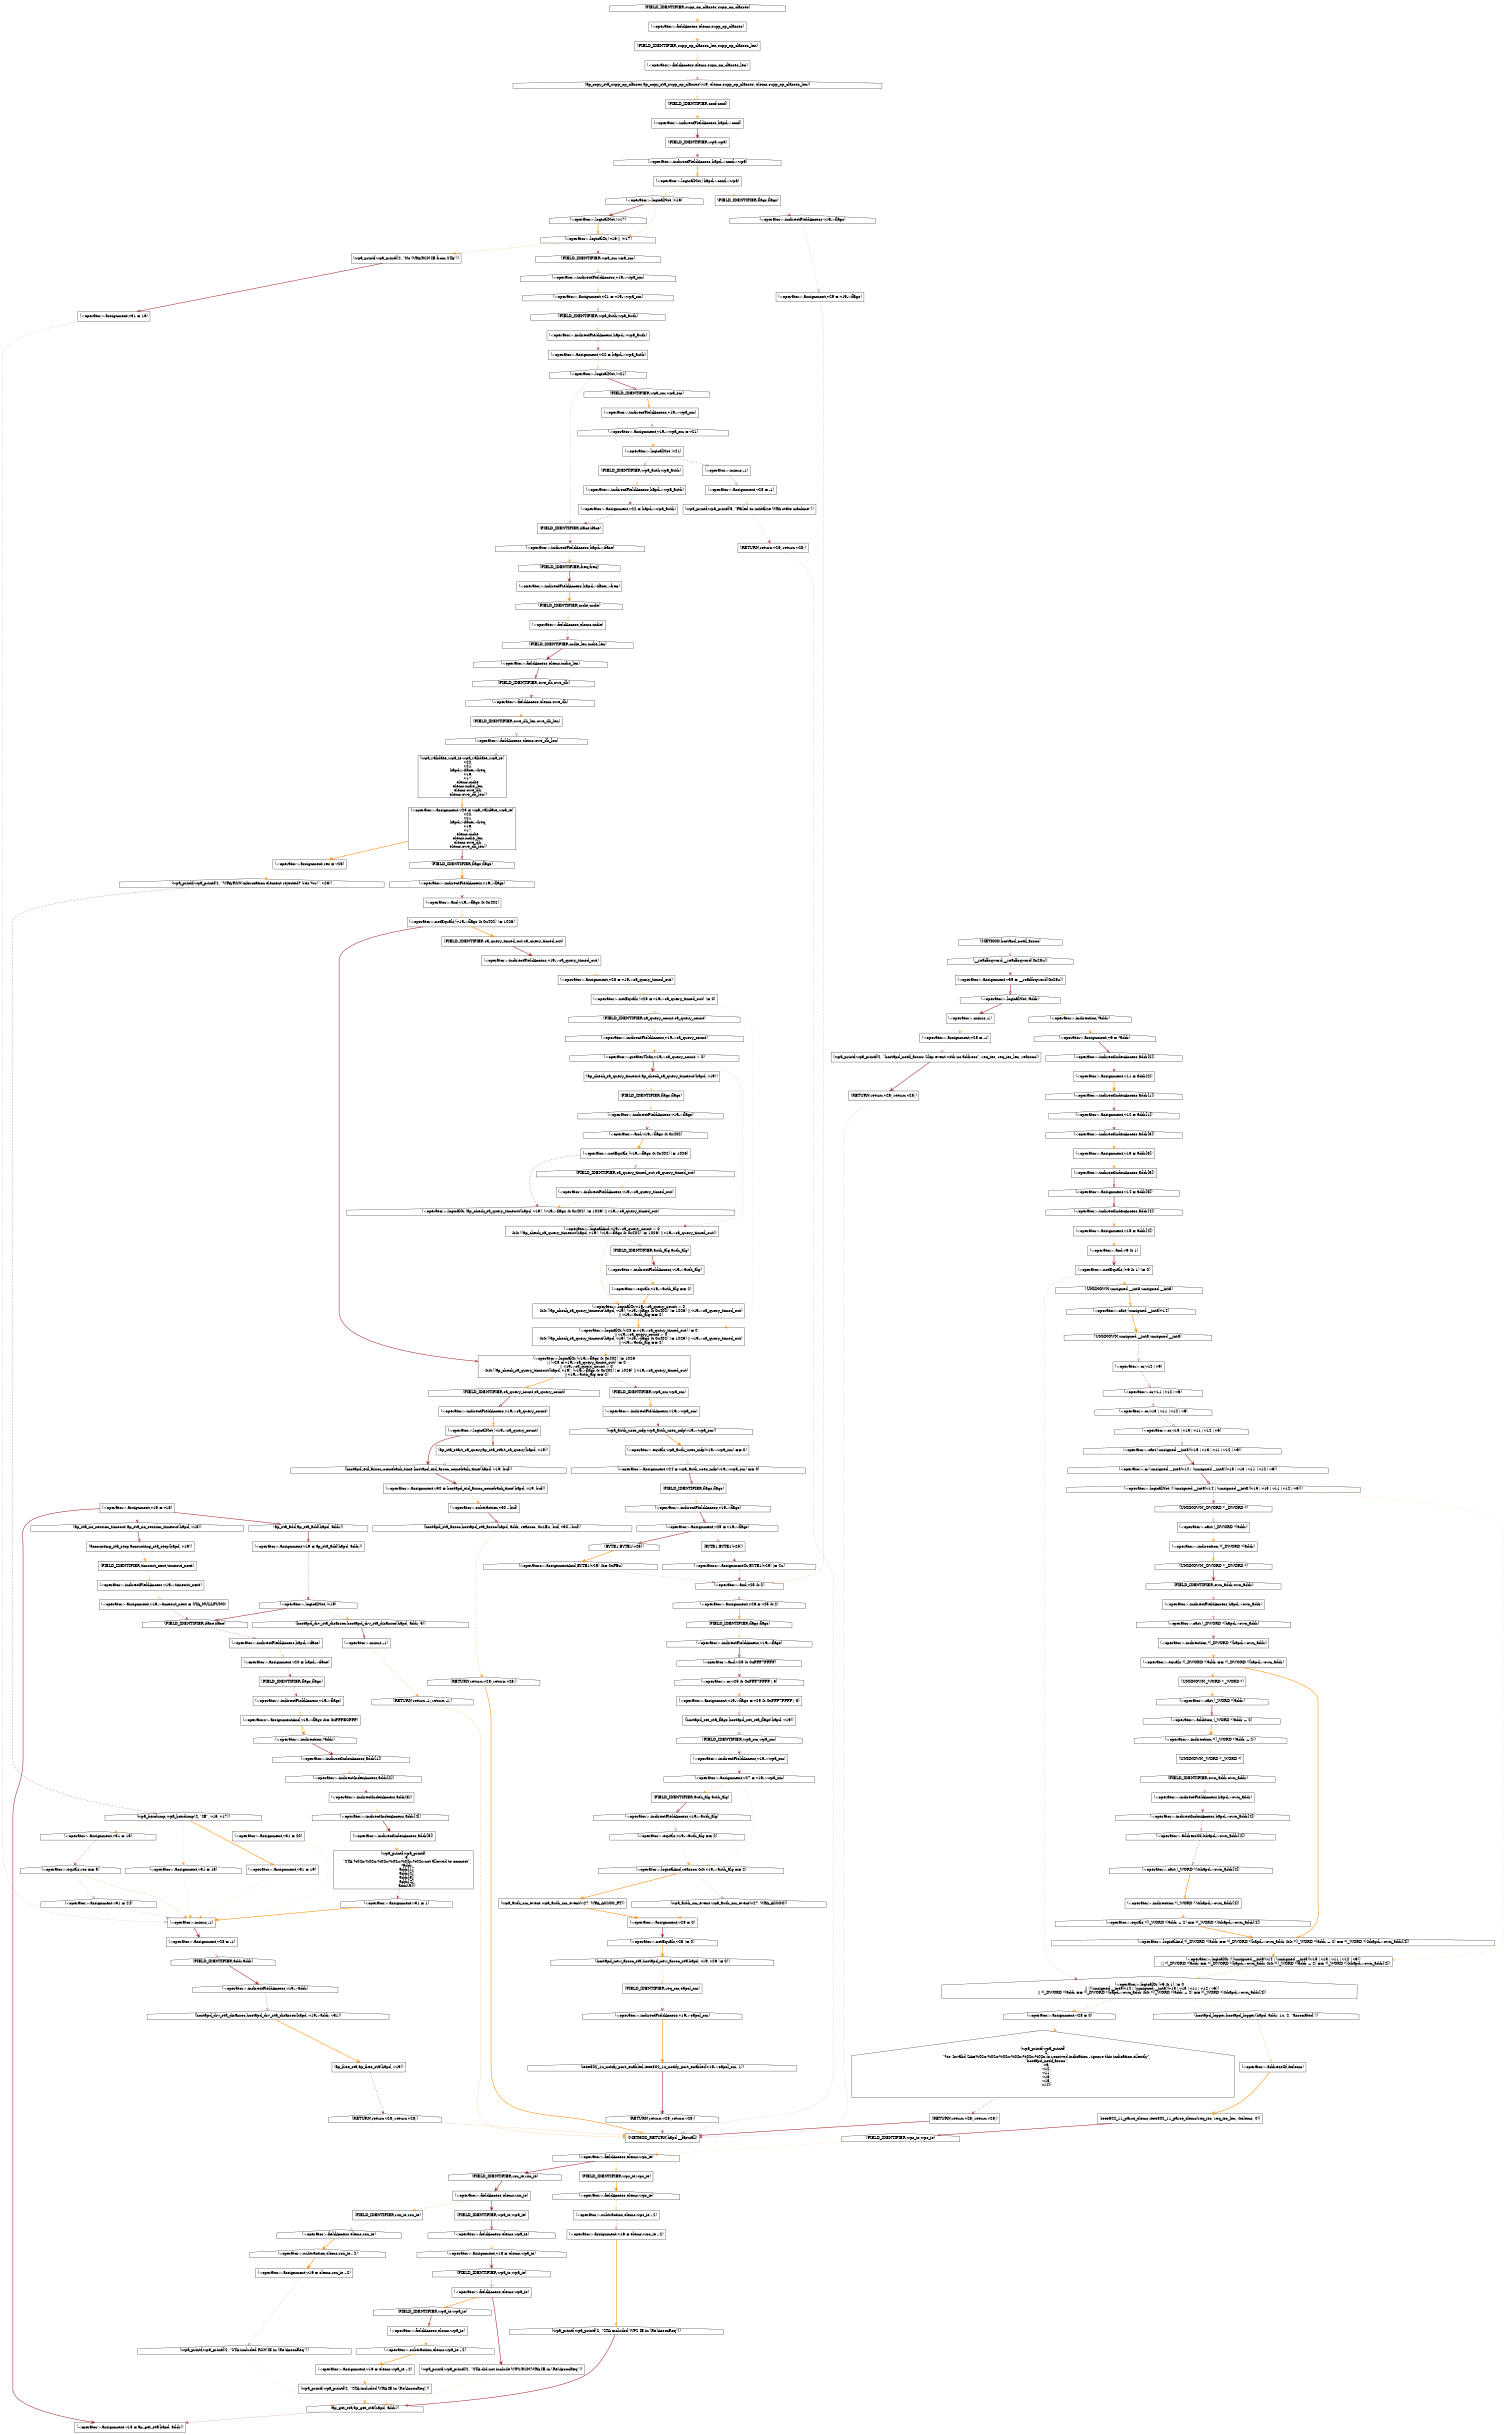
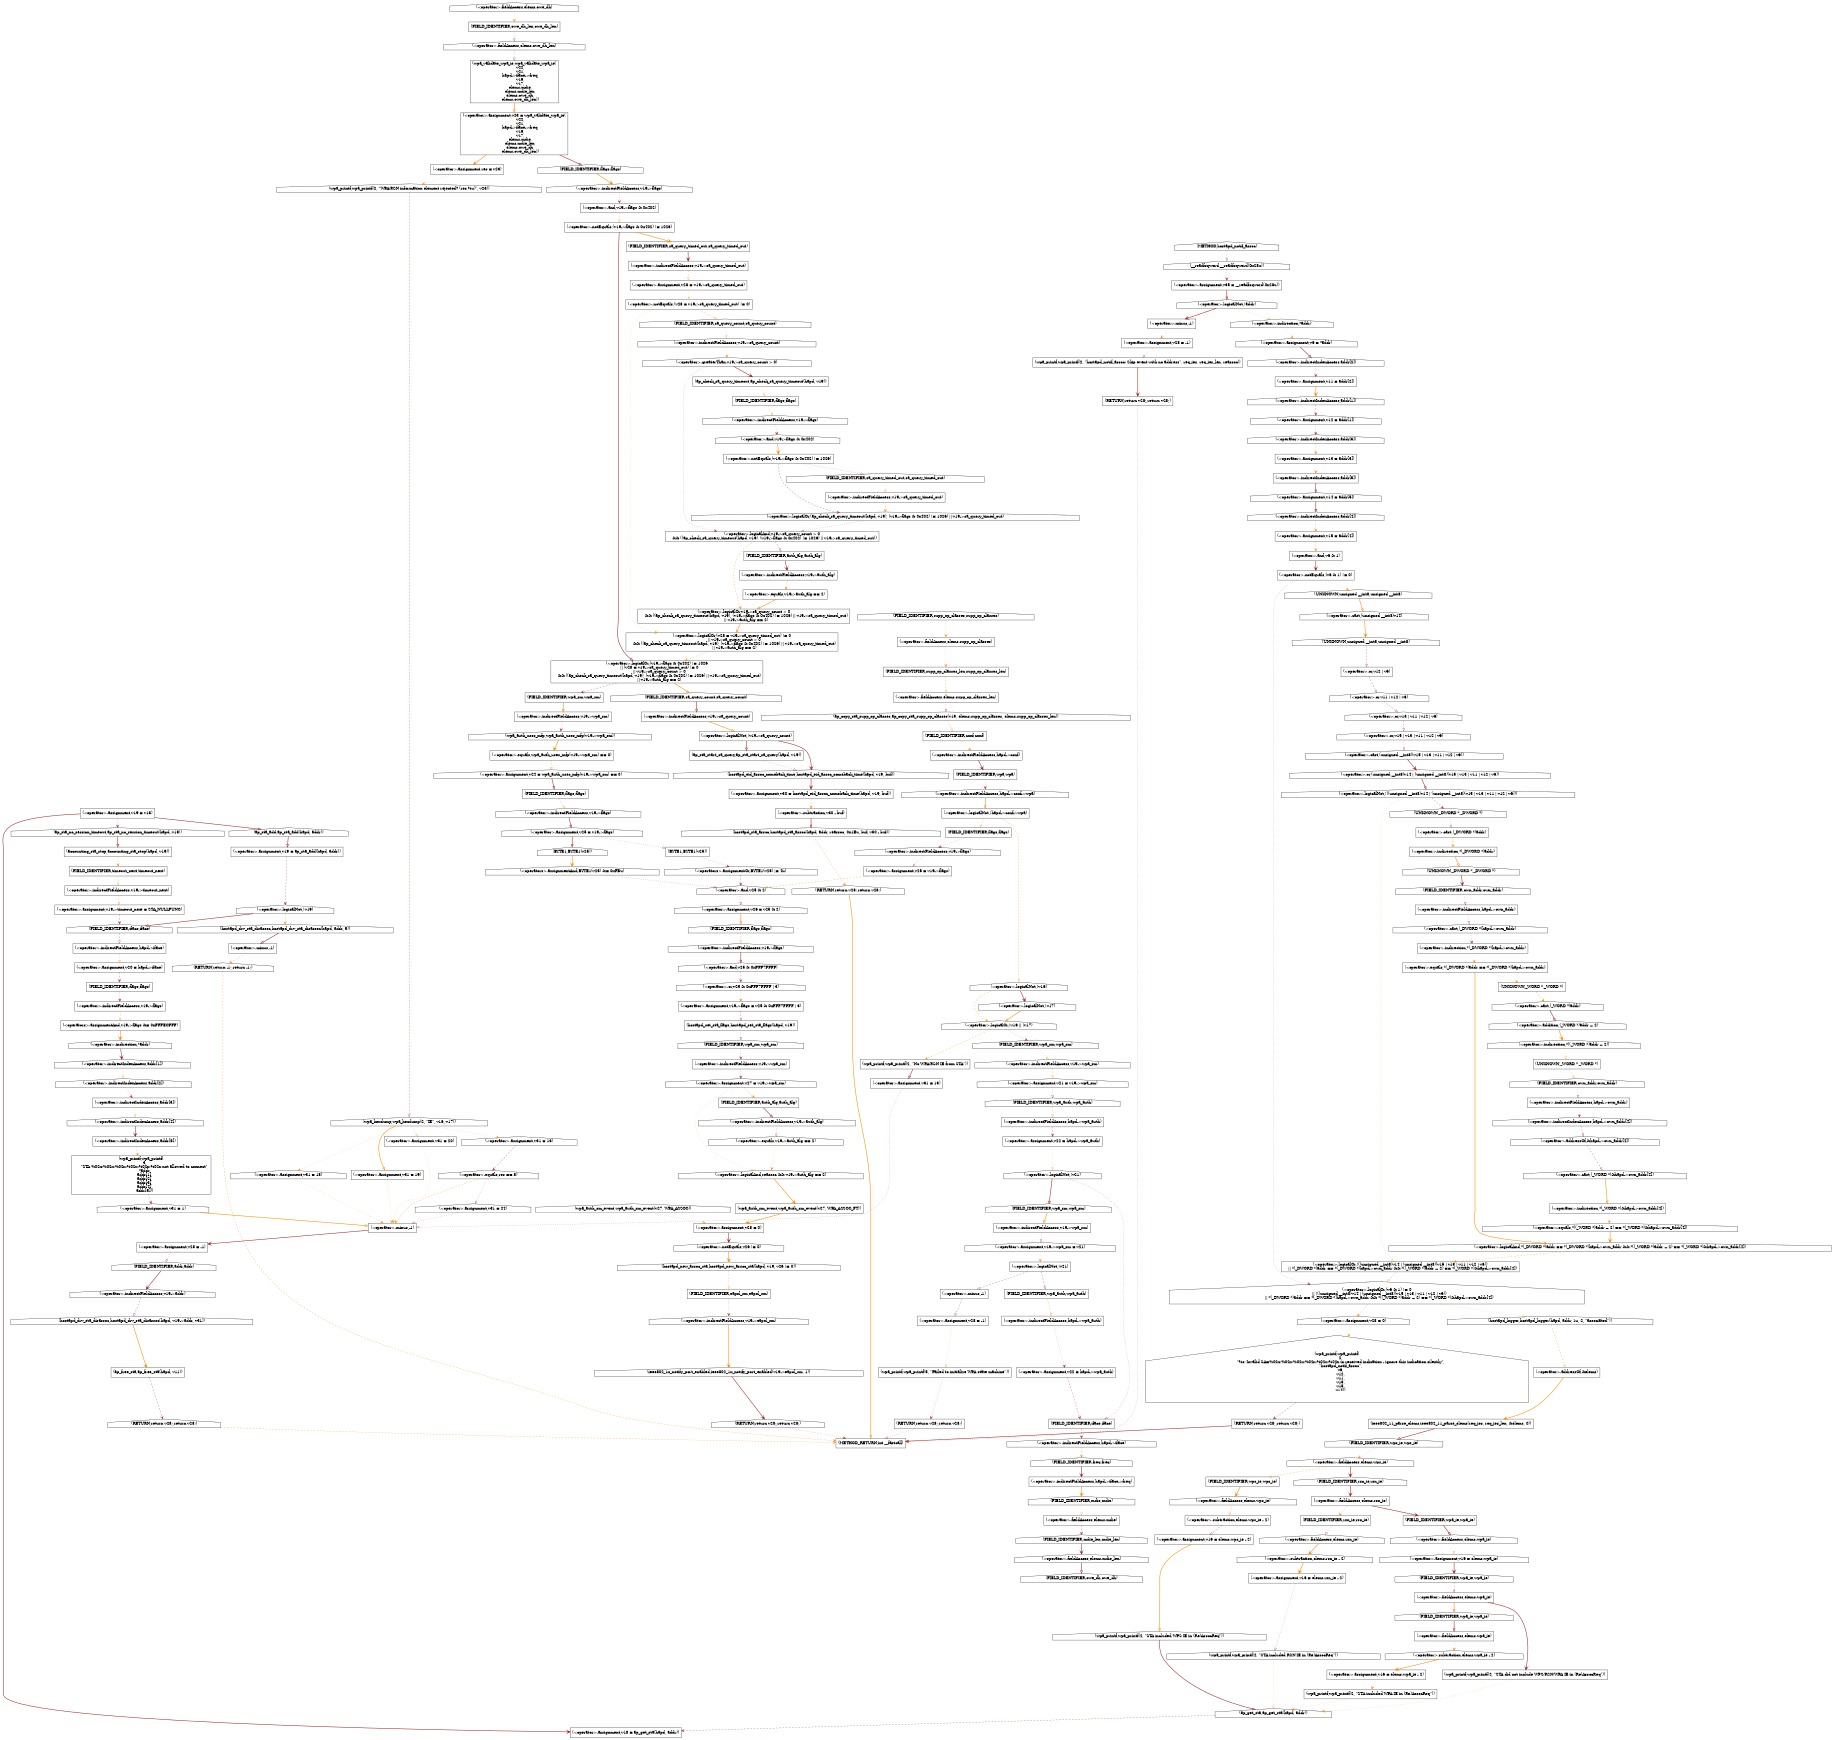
edge "(FIELD_IDENTIFIER,owe_dh,owe_dh)" -> "(<operator>.fieldAccess,elems.owe_dh)": removed
edge "(<operator>.logicalAnd,reassoc && v19->auth_alg == 2)" -> "(wpa_auth_sm_event,wpa_auth_sm_event(v27, WPA_ASSOC))": removed
node "(FIELD_IDENTIFIER,req_sm,eapol_sm)": label "(FIELD_IDENTIFIER,req_sm,eapol_sm)" -> "(FIELD_IDENTIFIER,eapol_sm,eapol_sm)"
node "(ap_free_sta,ap_free_sta(hapd, v19))": label "(ap_free_sta,ap_free_sta(hapd, v19))" -> "(ap_free_sta,ap_free_sta(hapd, v11))"
node "(METHOD_RETURN,hapd __fastcall)": label "(METHOD_RETURN,hapd __fastcall)" -> "(METHOD_RETURN,int __fastcall)"
